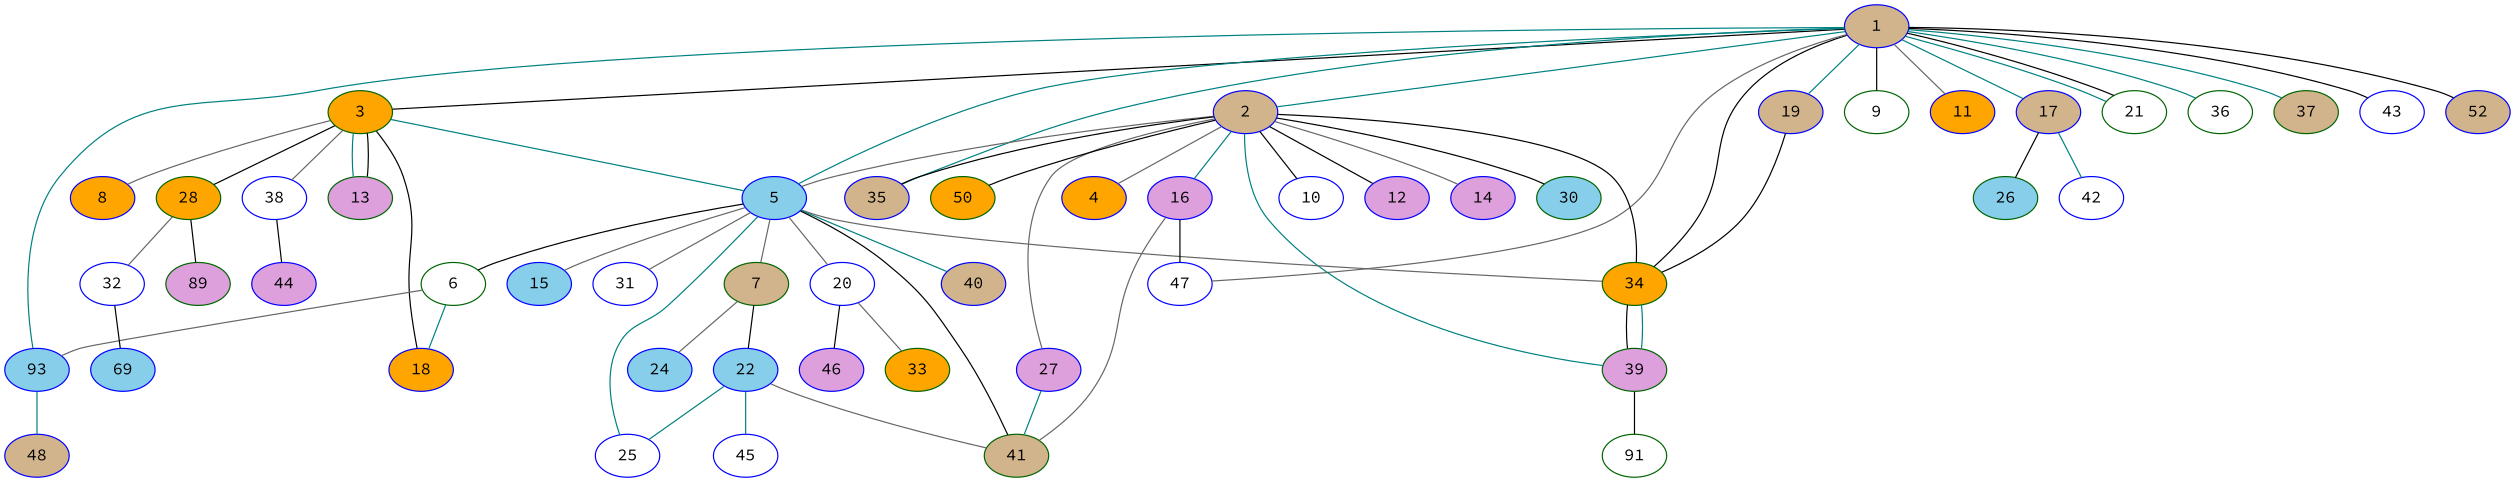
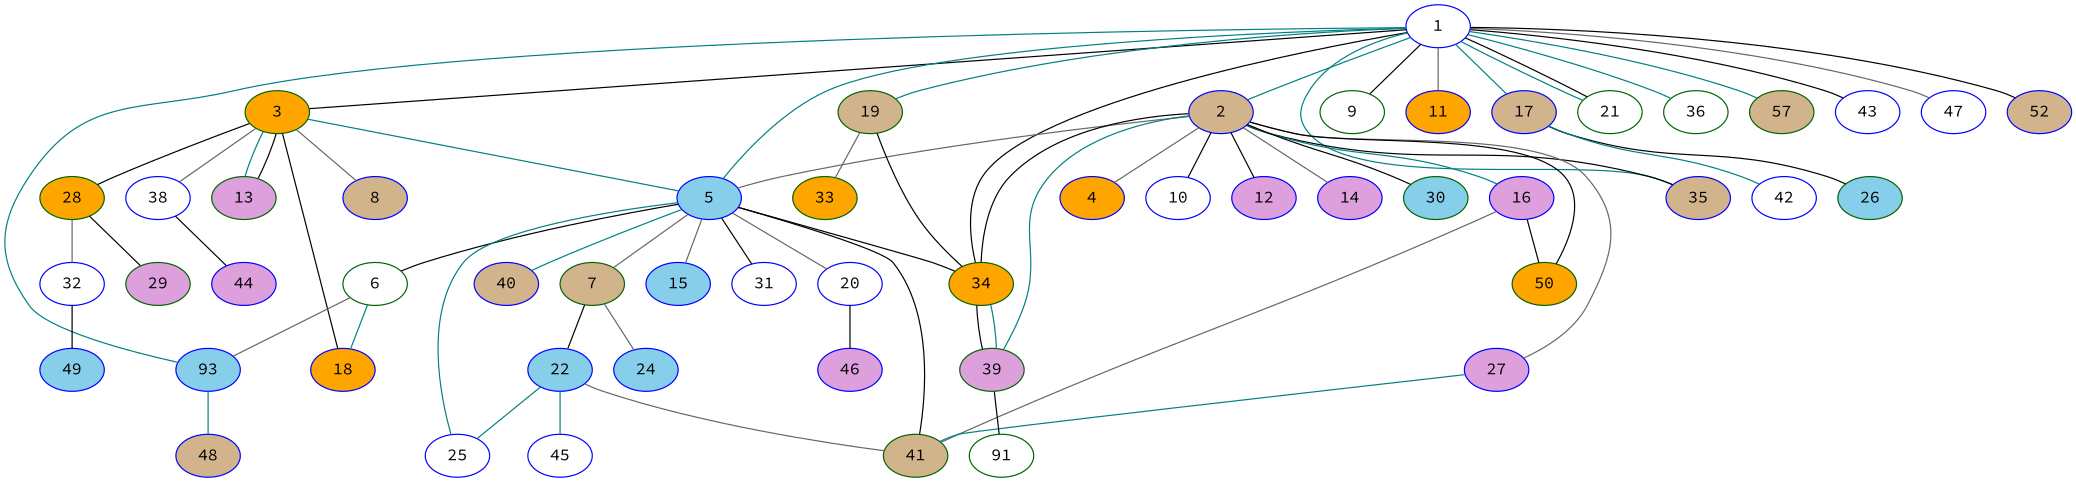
node "1": fillcolor tan -> white
node "19": color blue -> darkgreen
node "37": label "37" -> "57"
node "8": fillcolor orange -> tan
edge "5" -- "31": color gray40 -> black
edge "16" -- "47": now "16" -- "50"
edge "5" -- "34": color gray40 -> black
node "89": label "89" -> "29"
edge "20" -- "33": now "19" -- "33"
node "69": label "69" -> "49"
